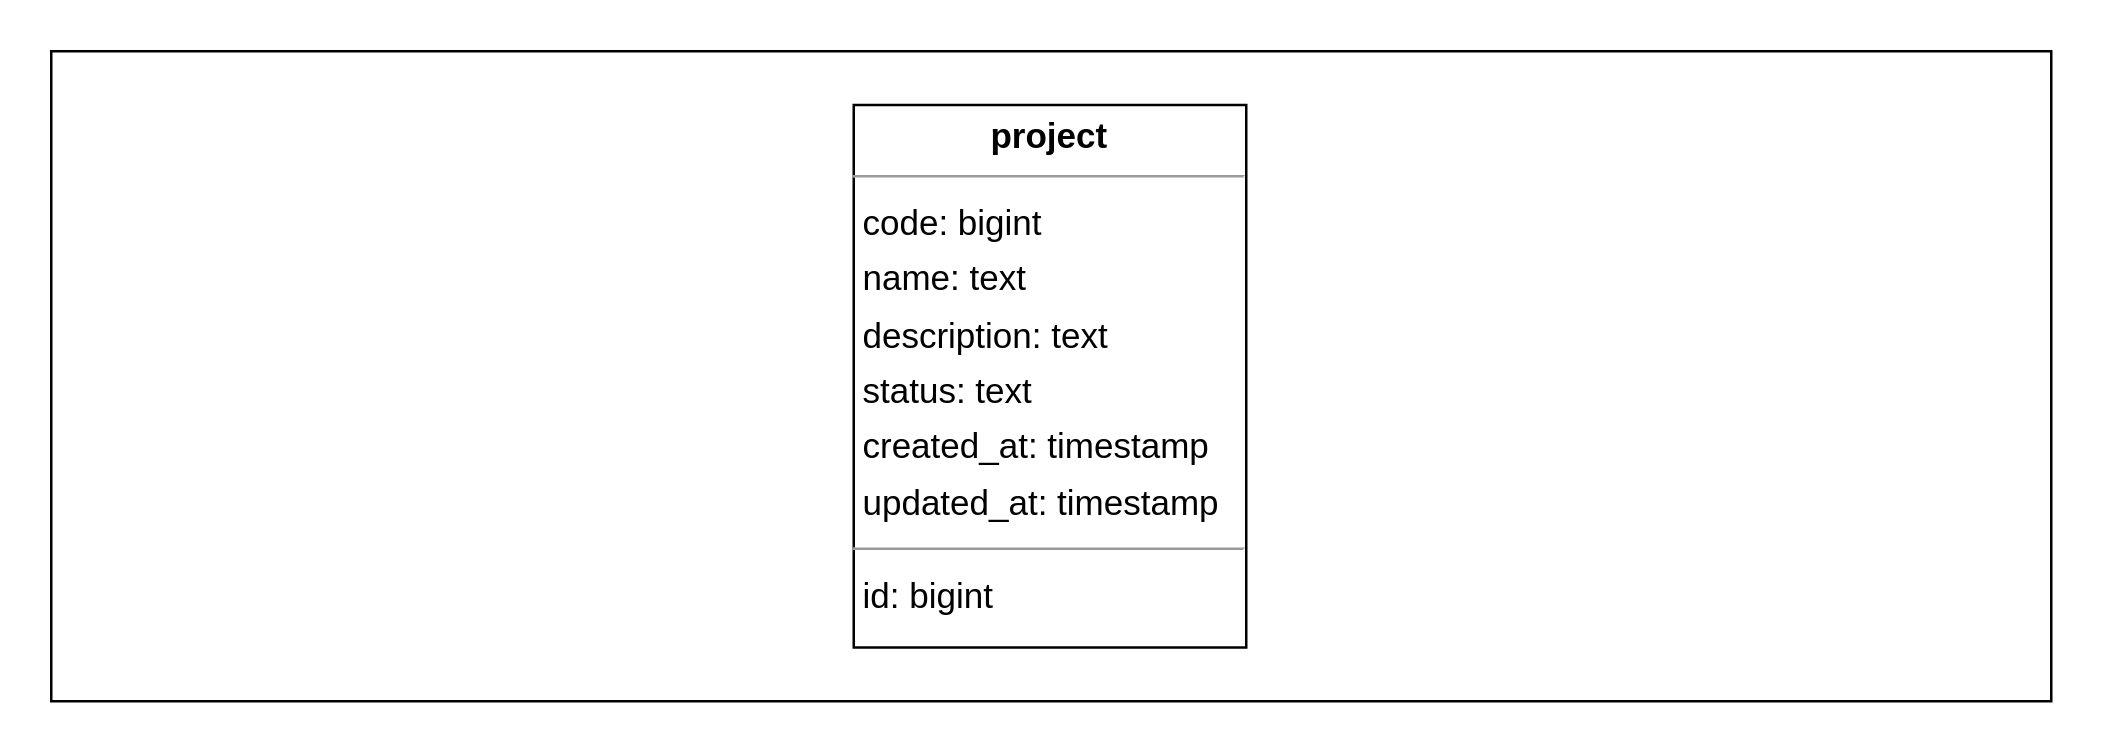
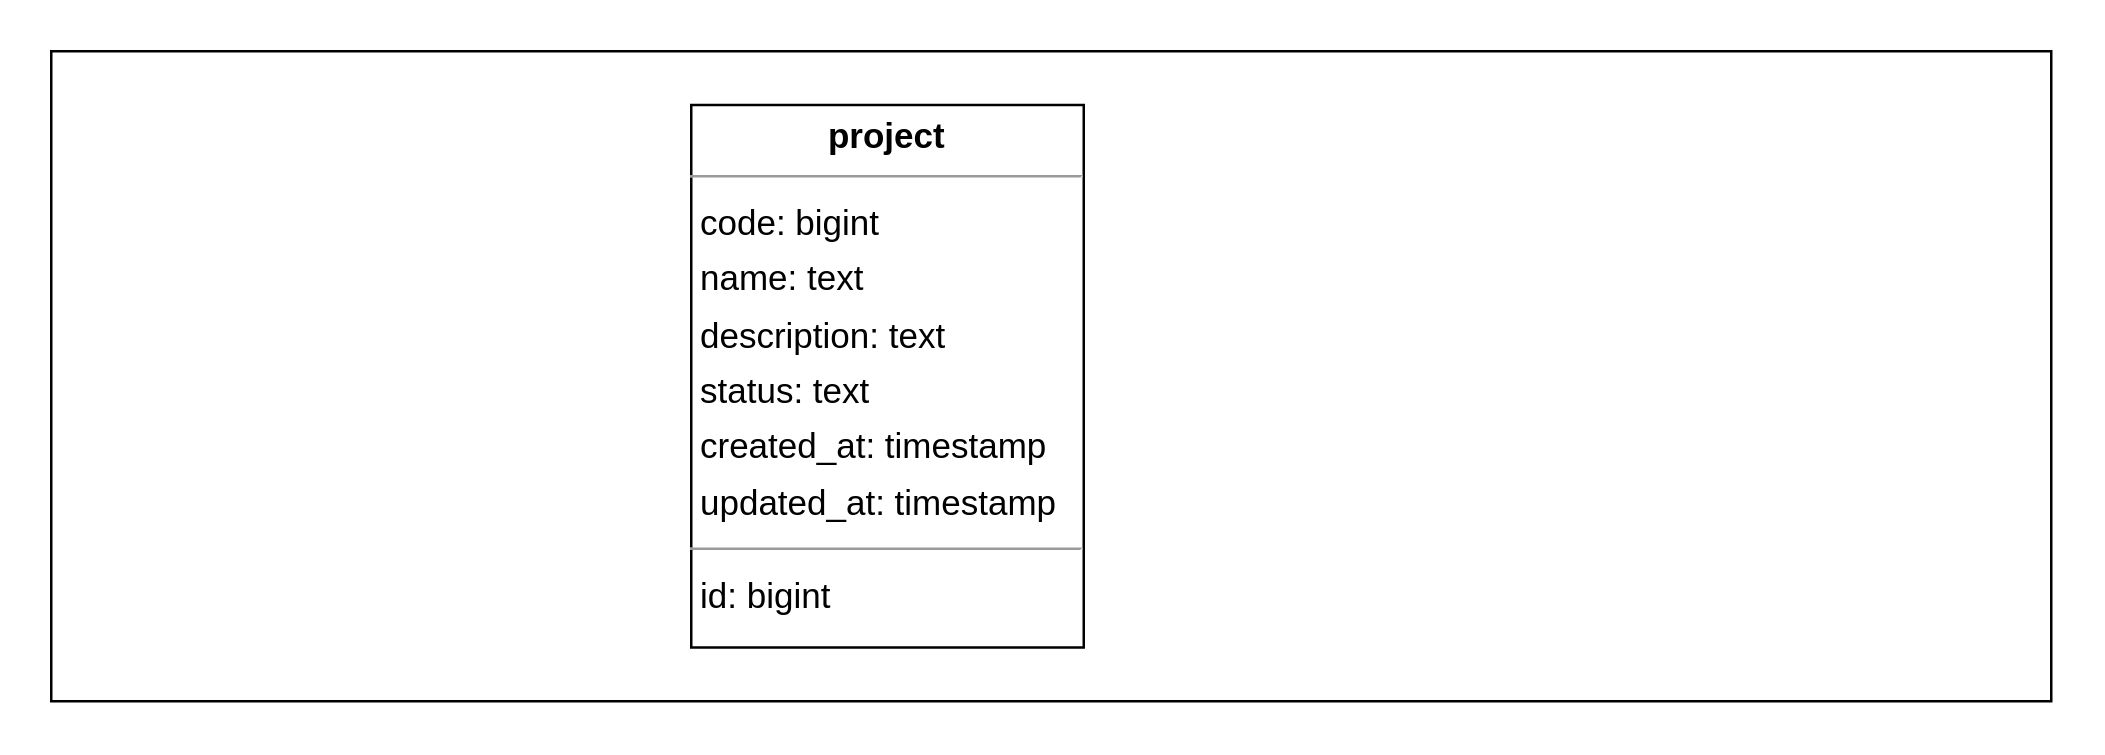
node "project code: bigint name: text description: text status: text created_at: timestamp updated_at: timestamp id: bigint": moved (1050, 376) -> (888, 376)
